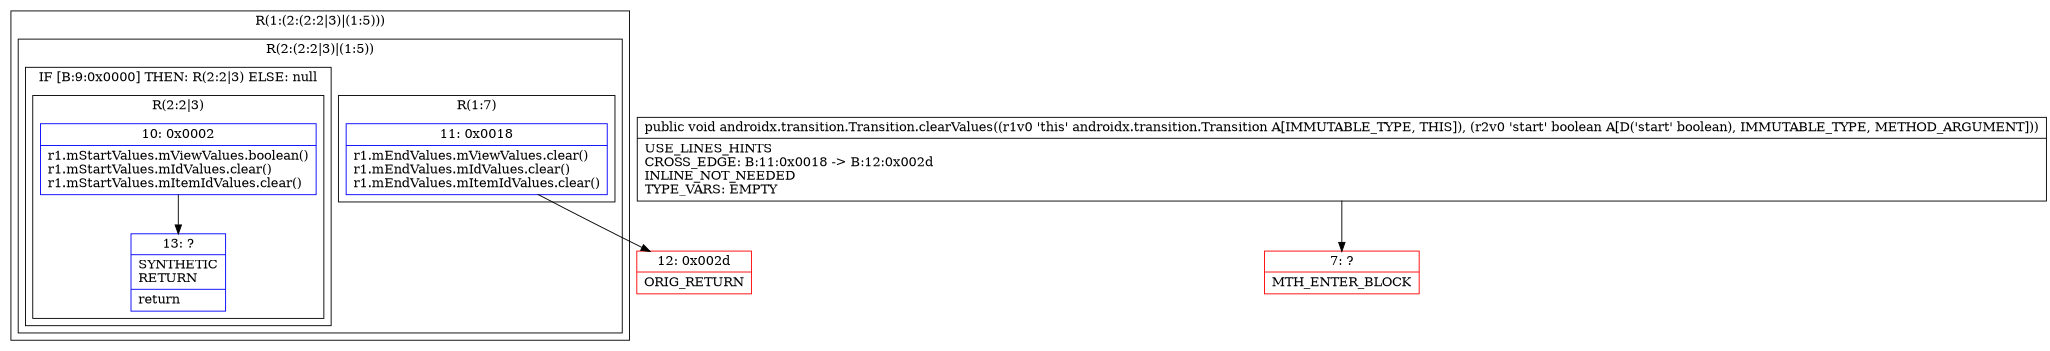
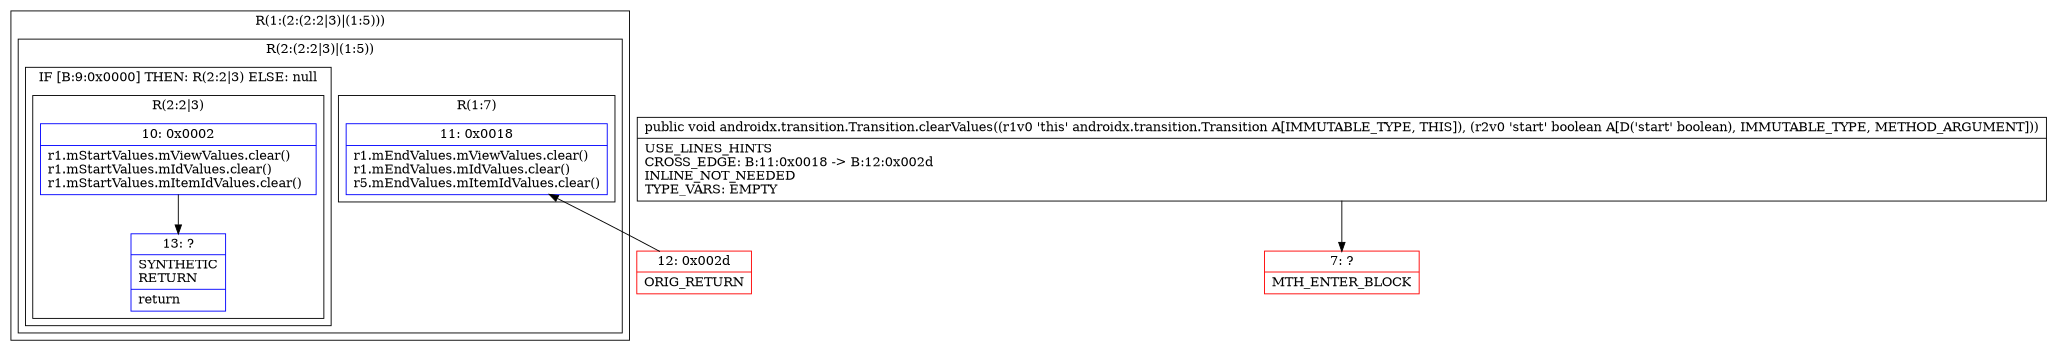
node "10: 0x0002": text "r1.mStartValues.mViewValues.boolean()" -> "r1.mStartValues.mViewValues.clear()"
node "11: 0x0018": text "r1.mEndValues.mItemIdValues.clear()" -> "r5.mEndValues.mItemIdValues.clear()"
edge "11: 0x0018" -> "12: 0x002d": reversed
